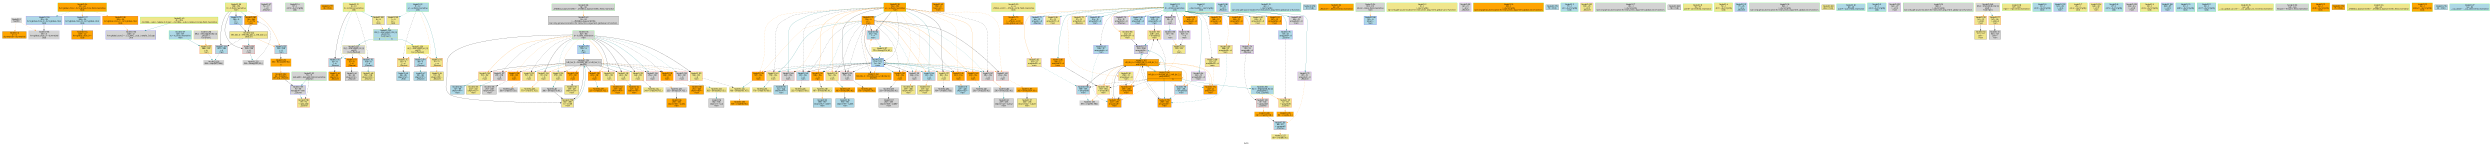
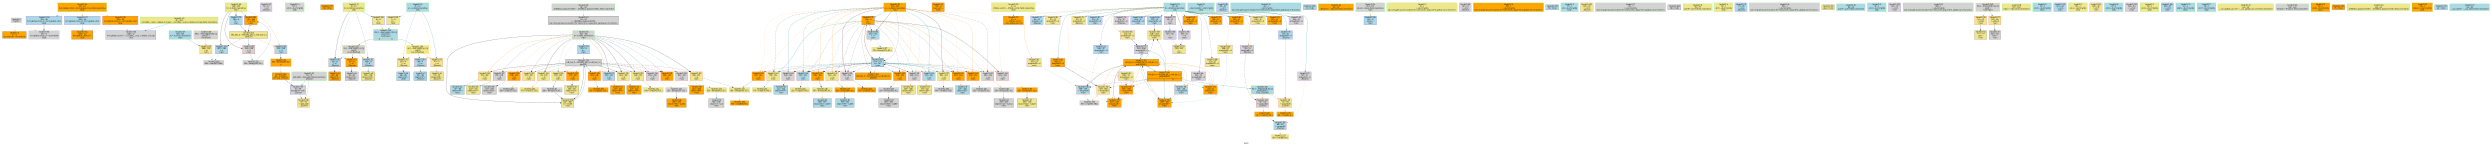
node "NodeID: 131": fillcolor khaki -> lightblue
